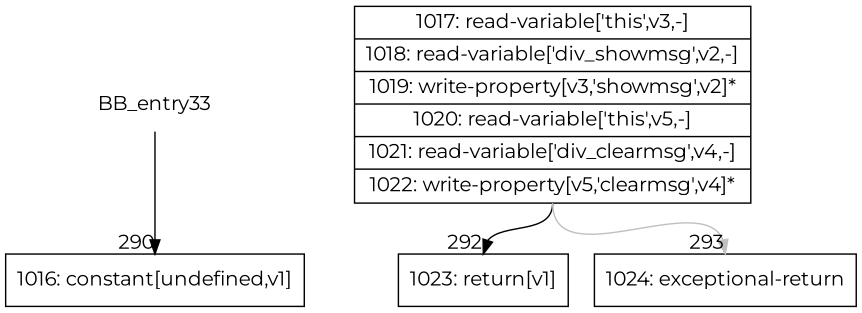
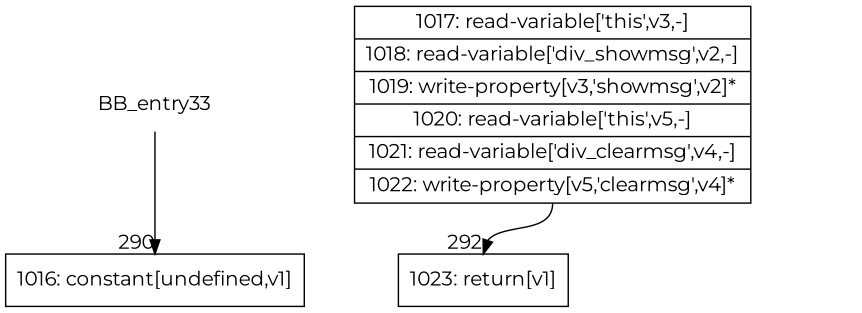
node "1024: exceptional-return": removed
